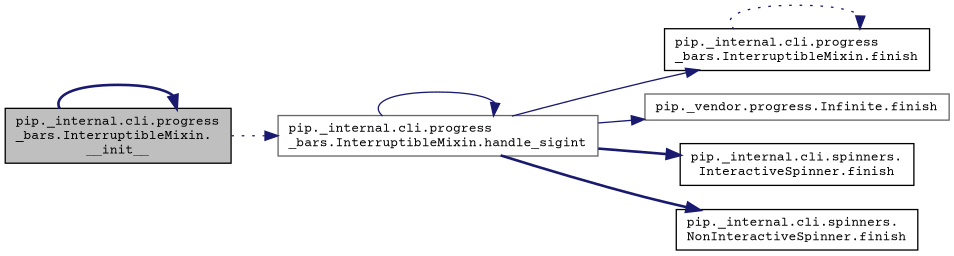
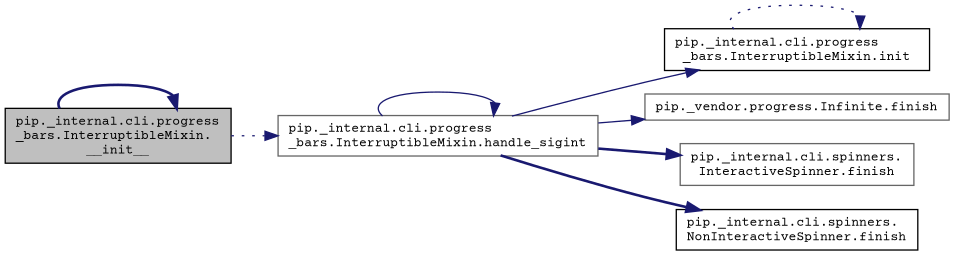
node "pip._internal.cli.progress _bars.InterruptibleMixin.finish": label "pip._internal.cli.progress _bars.InterruptibleMixin.finish" -> "pip._internal.cli.progress _bars.InterruptibleMixin.init"
node "pip._internal.cli.spinners. InteractiveSpinner.finish": color black -> gray40
